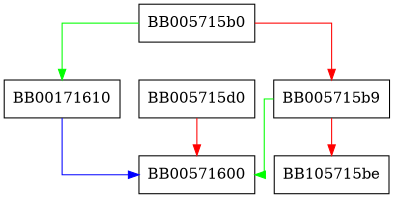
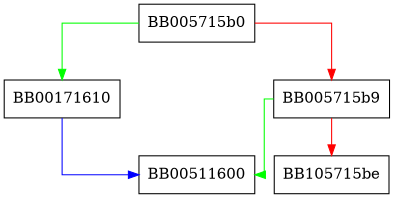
node "BB005715d0": removed
node "BB00571600": label "BB00571600" -> "BB00511600"
